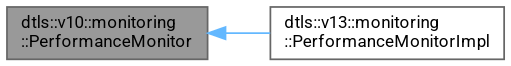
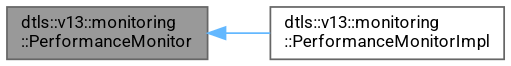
node "dtls::v10::monitoring ::PerformanceMonitor": label "dtls::v10::monitoring ::PerformanceMonitor" -> "dtls::v13::monitoring ::PerformanceMonitor"
